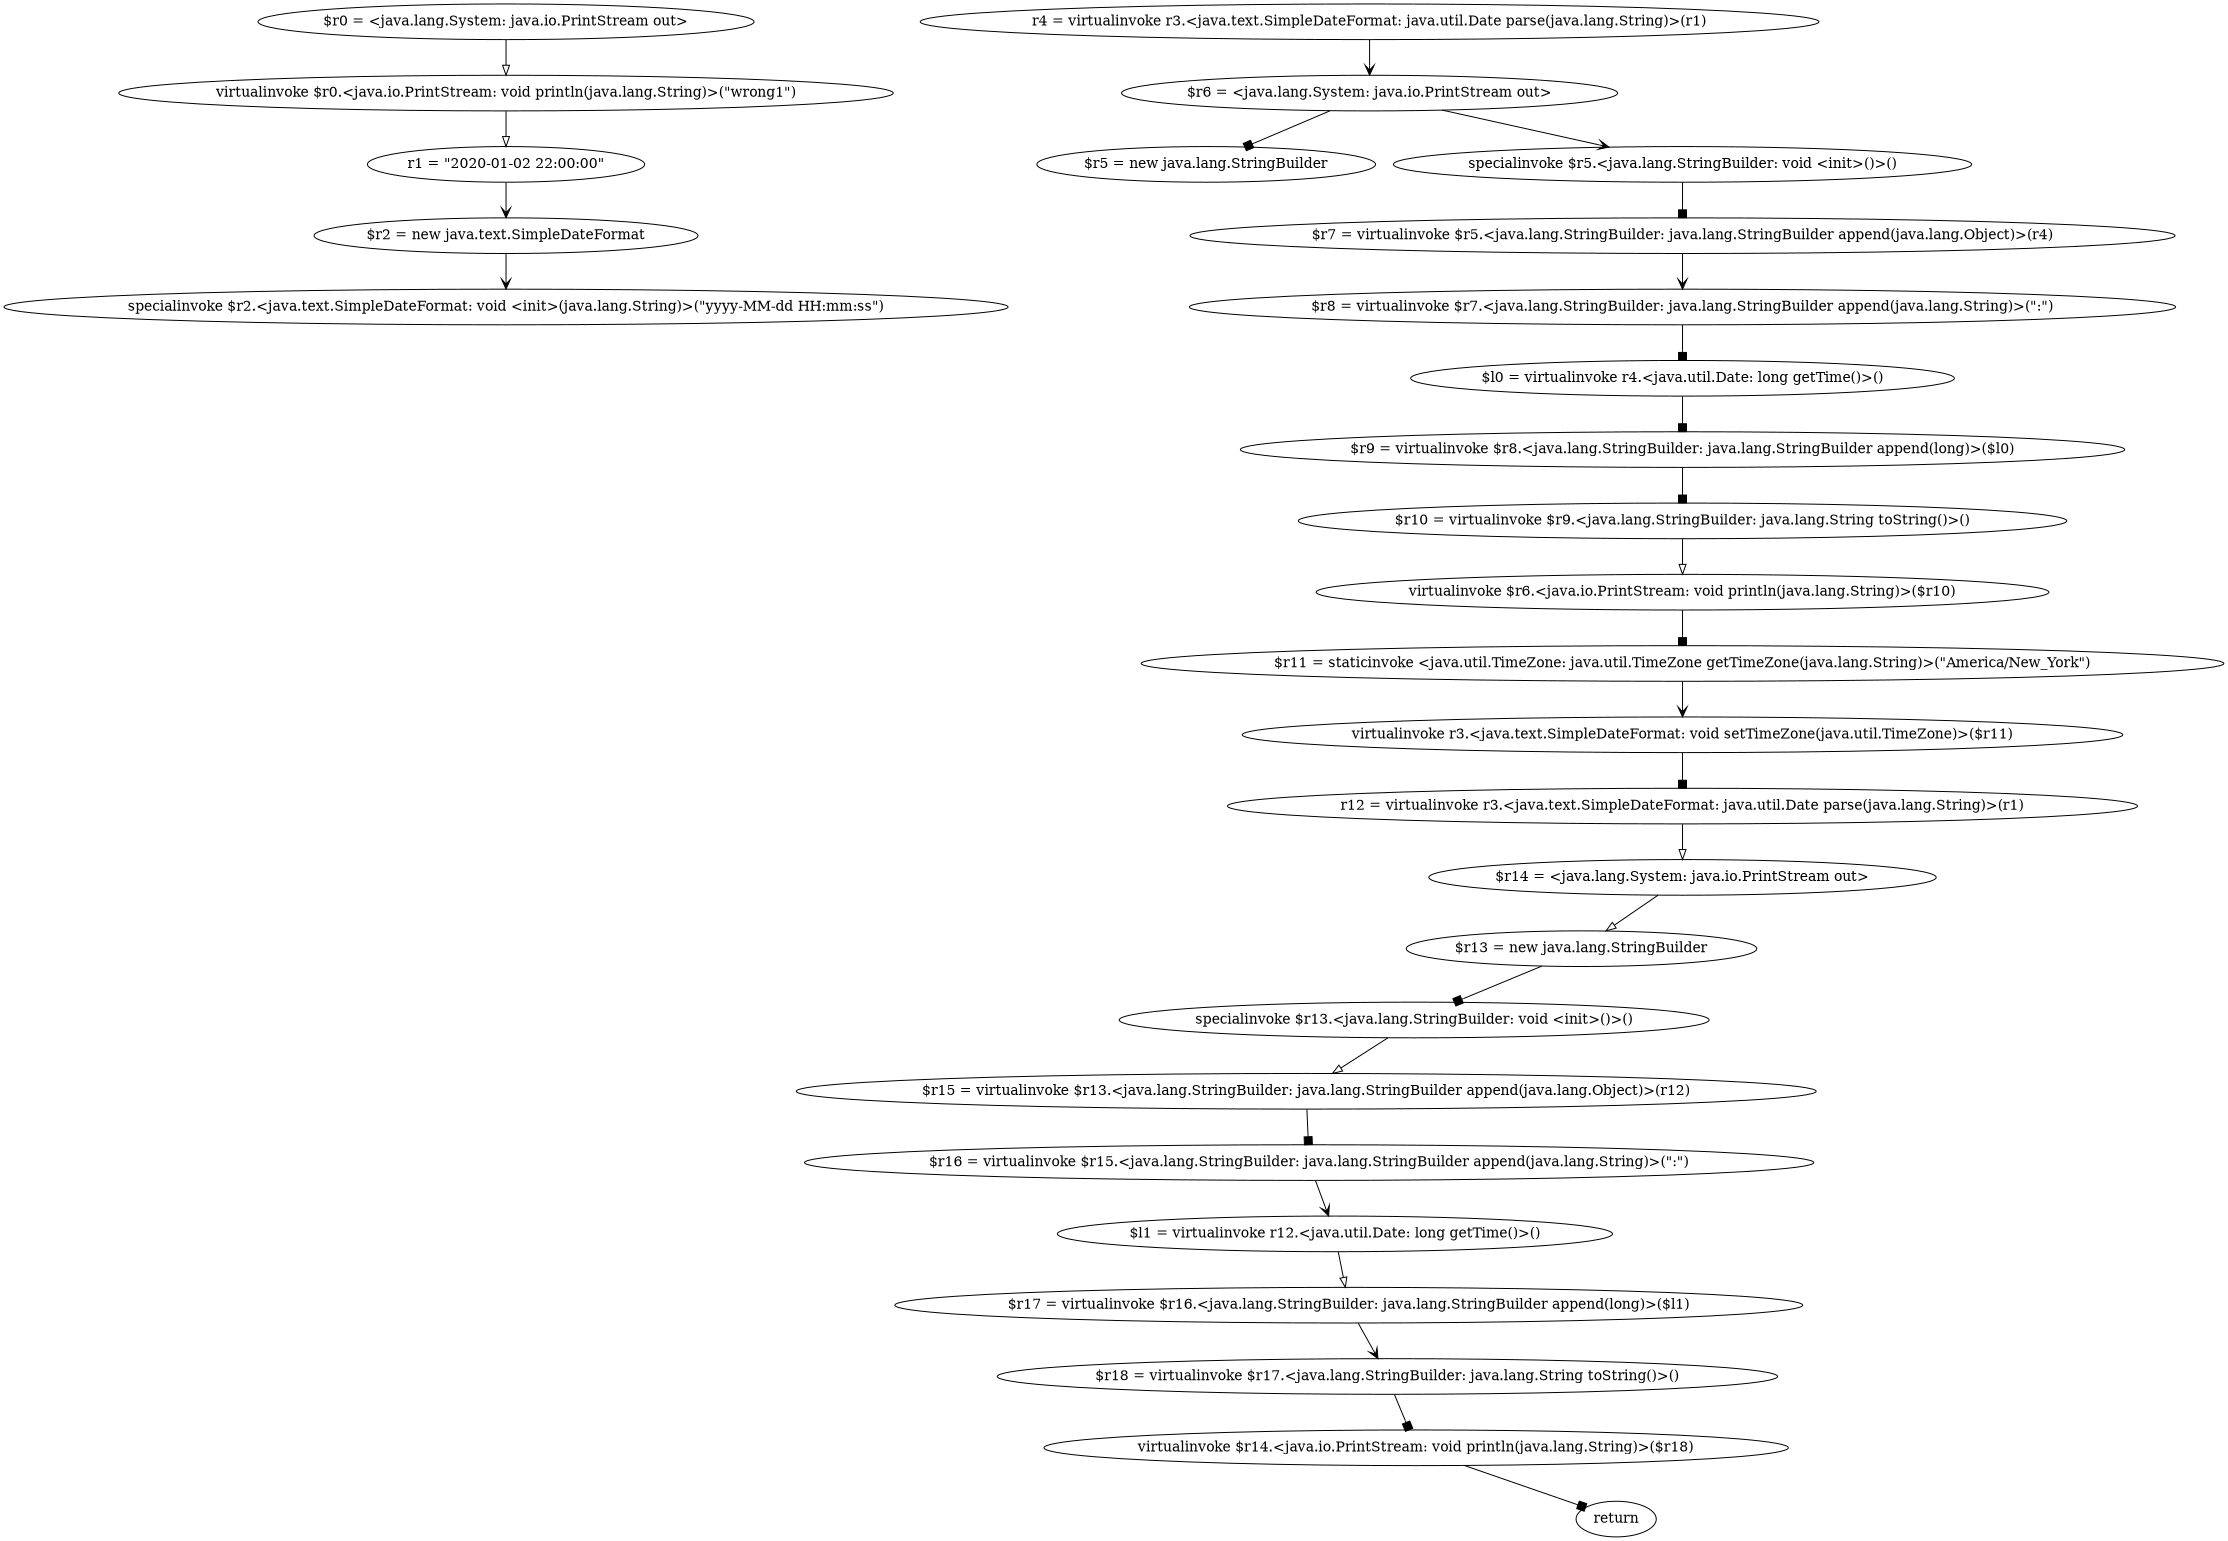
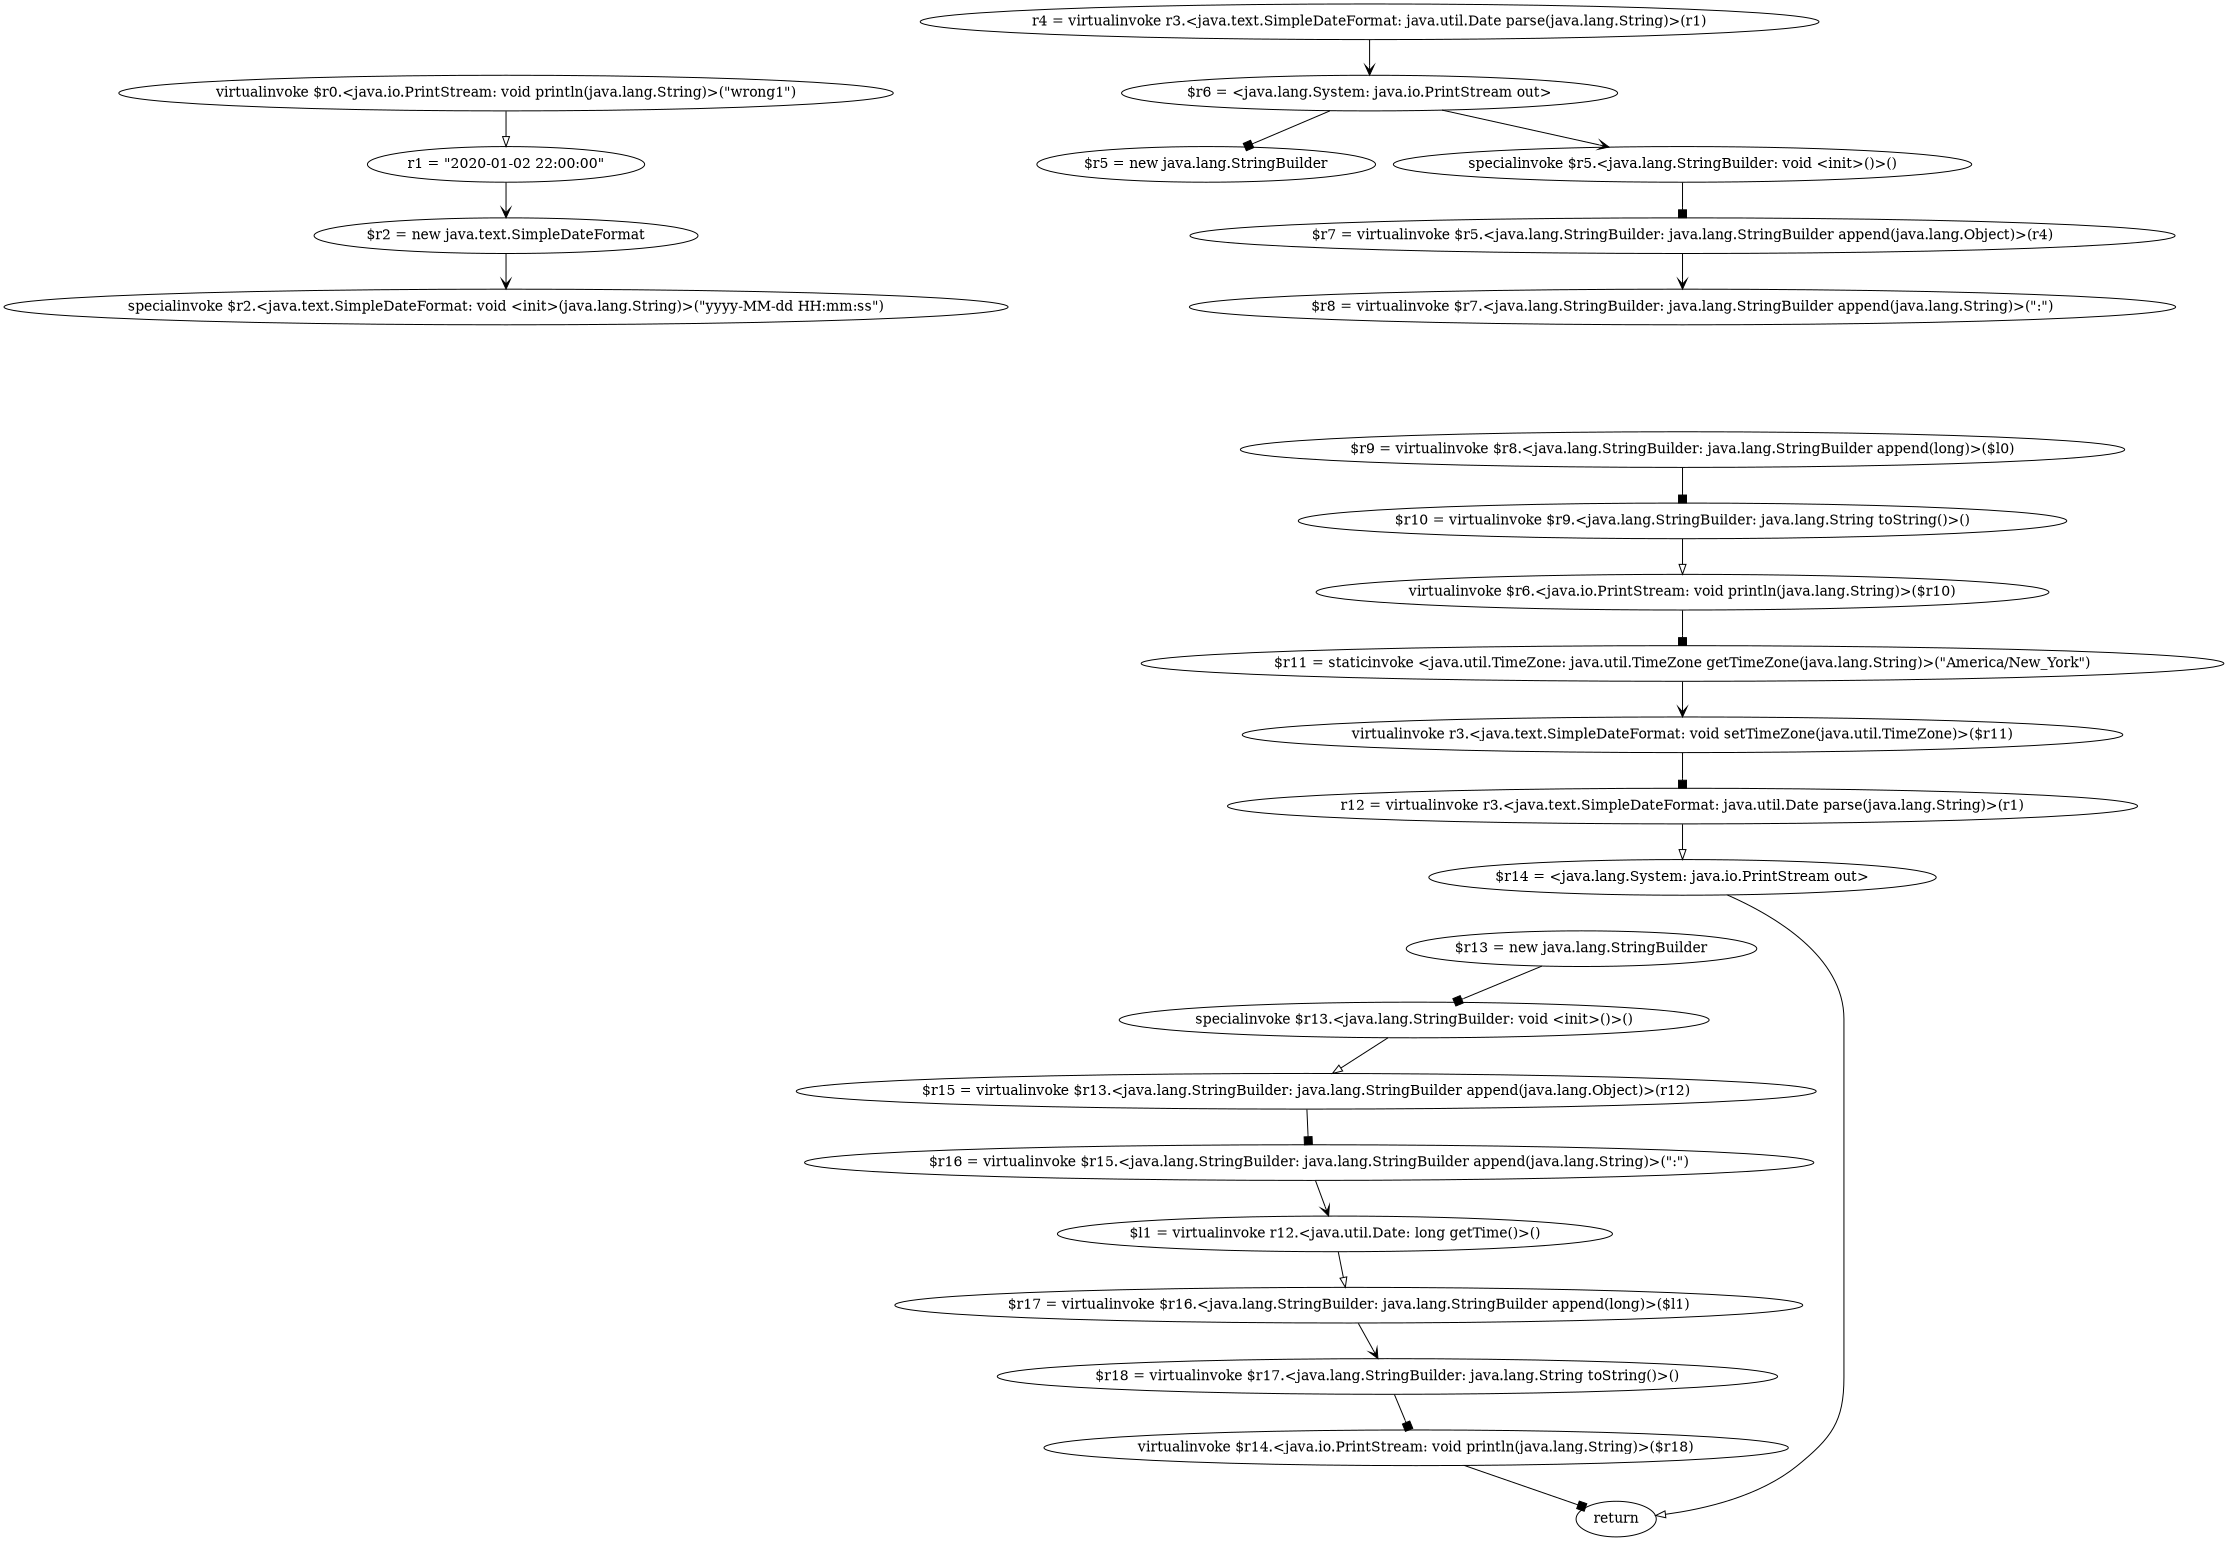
node "$r0 = <java.lang.System: java.io.PrintStream out>": removed
node "$l0 = virtualinvoke r4.<java.util.Date: long getTime()>()": removed
edge "$r14 = <java.lang.System: java.io.PrintStream out>" -> "$r13 = new java.lang.StringBuilder": now "$r14 = <java.lang.System: java.io.PrintStream out>" -> "return"
